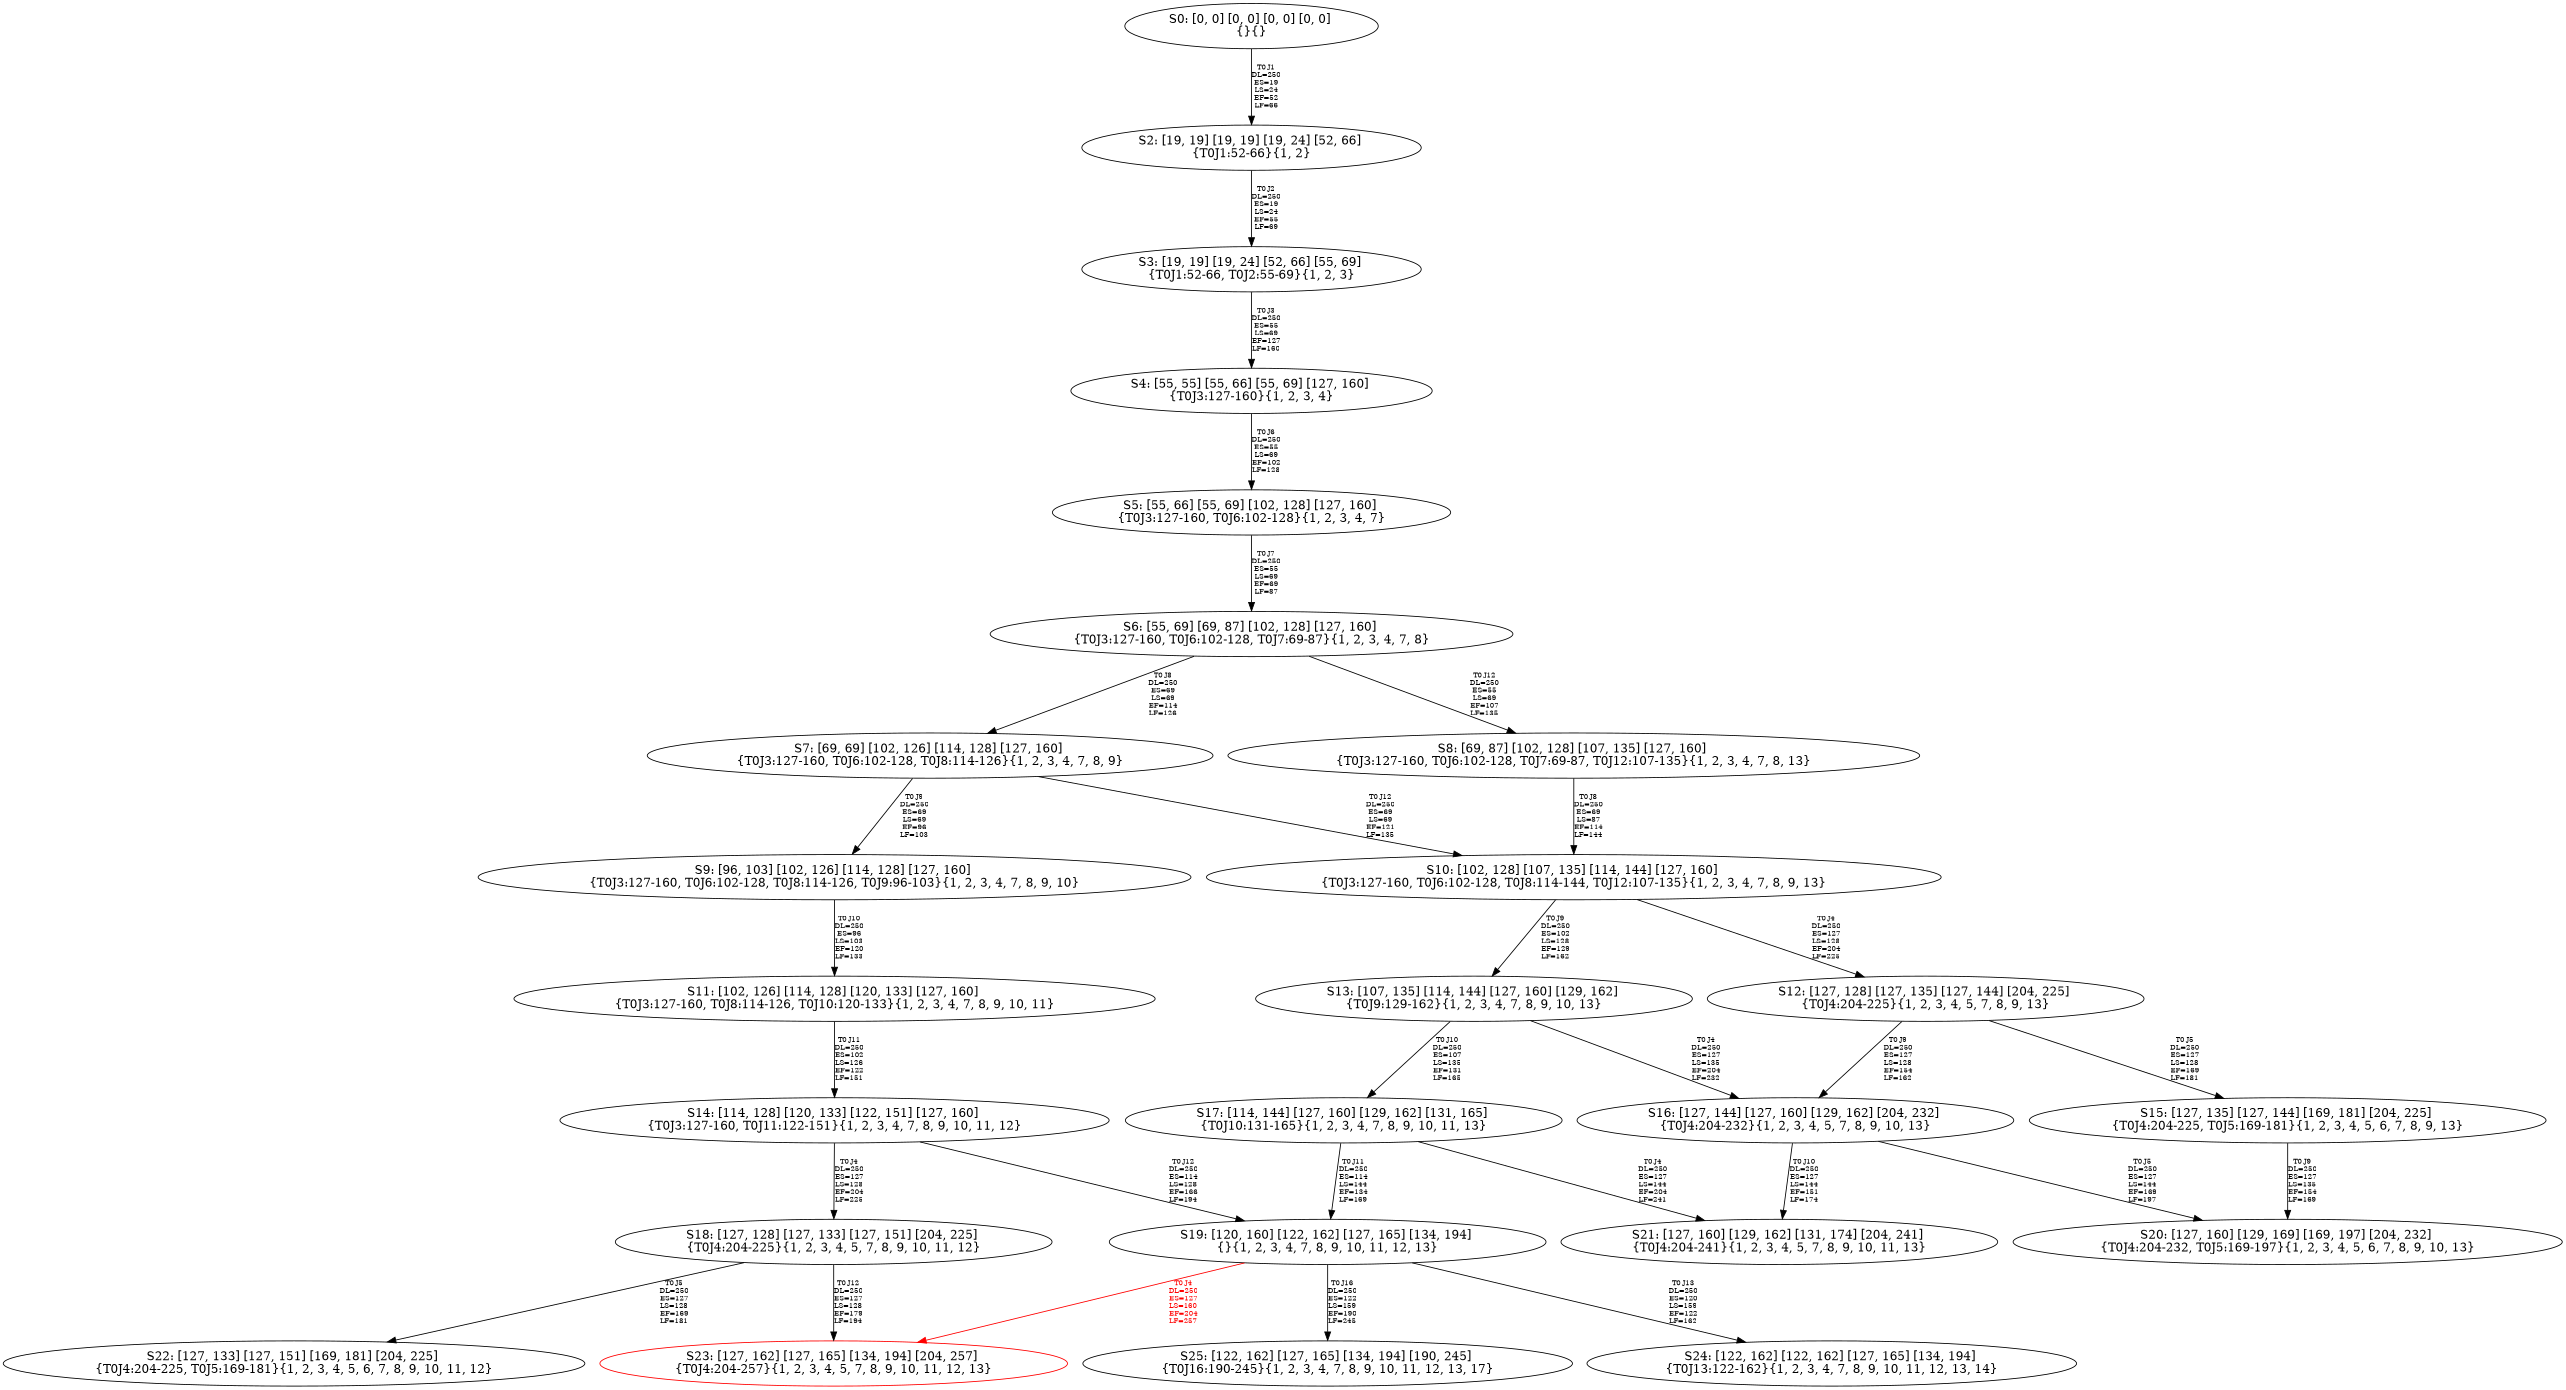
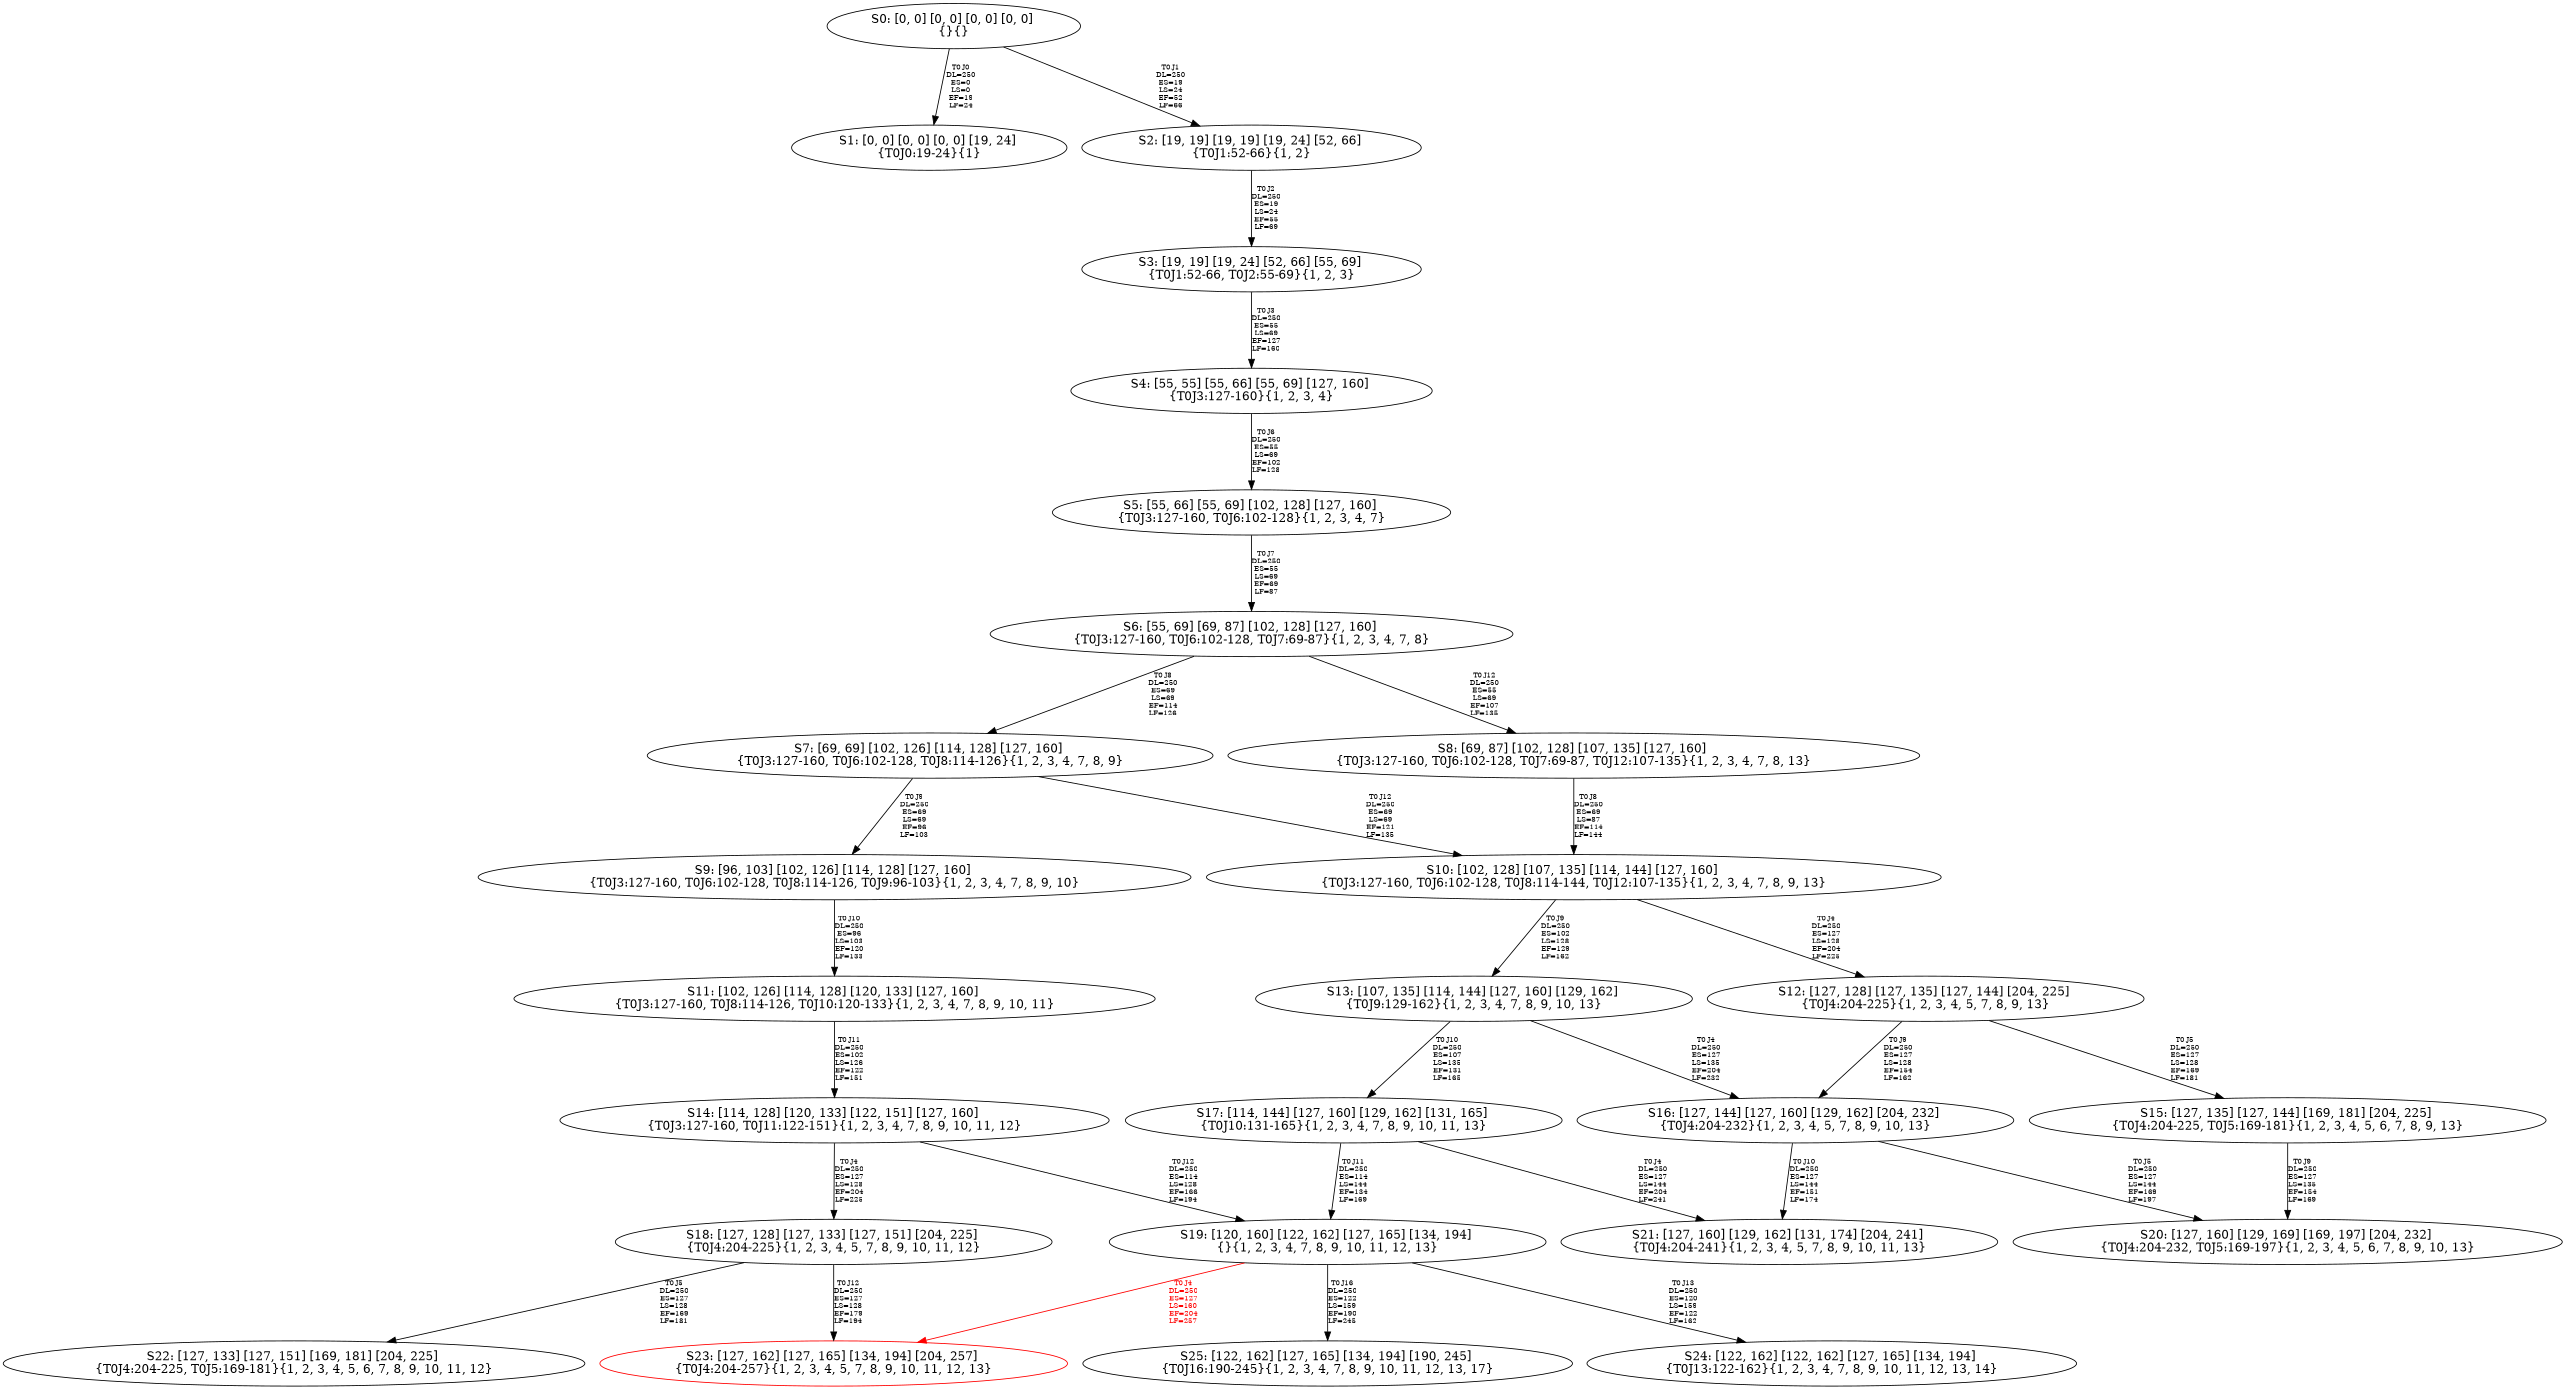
node "S1: [0, 0] [0, 0] [0, 0] [19, 24] {T0J0:19-24}{1}": added
